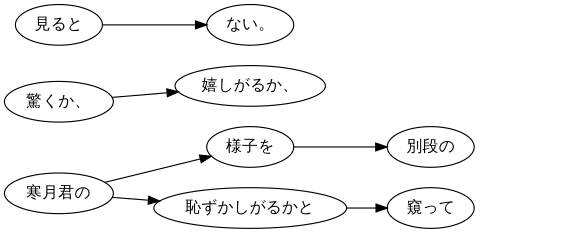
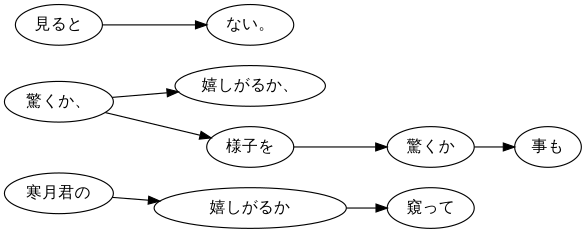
node "別段の": label "別段の" -> "驚くか"
node "事も": added
edge "寒月君の" -> "様子を": now "驚くか、" -> "様子を"
node "恥ずかしがるかと": label "恥ずかしがるかと" -> "嬉しがるか"
